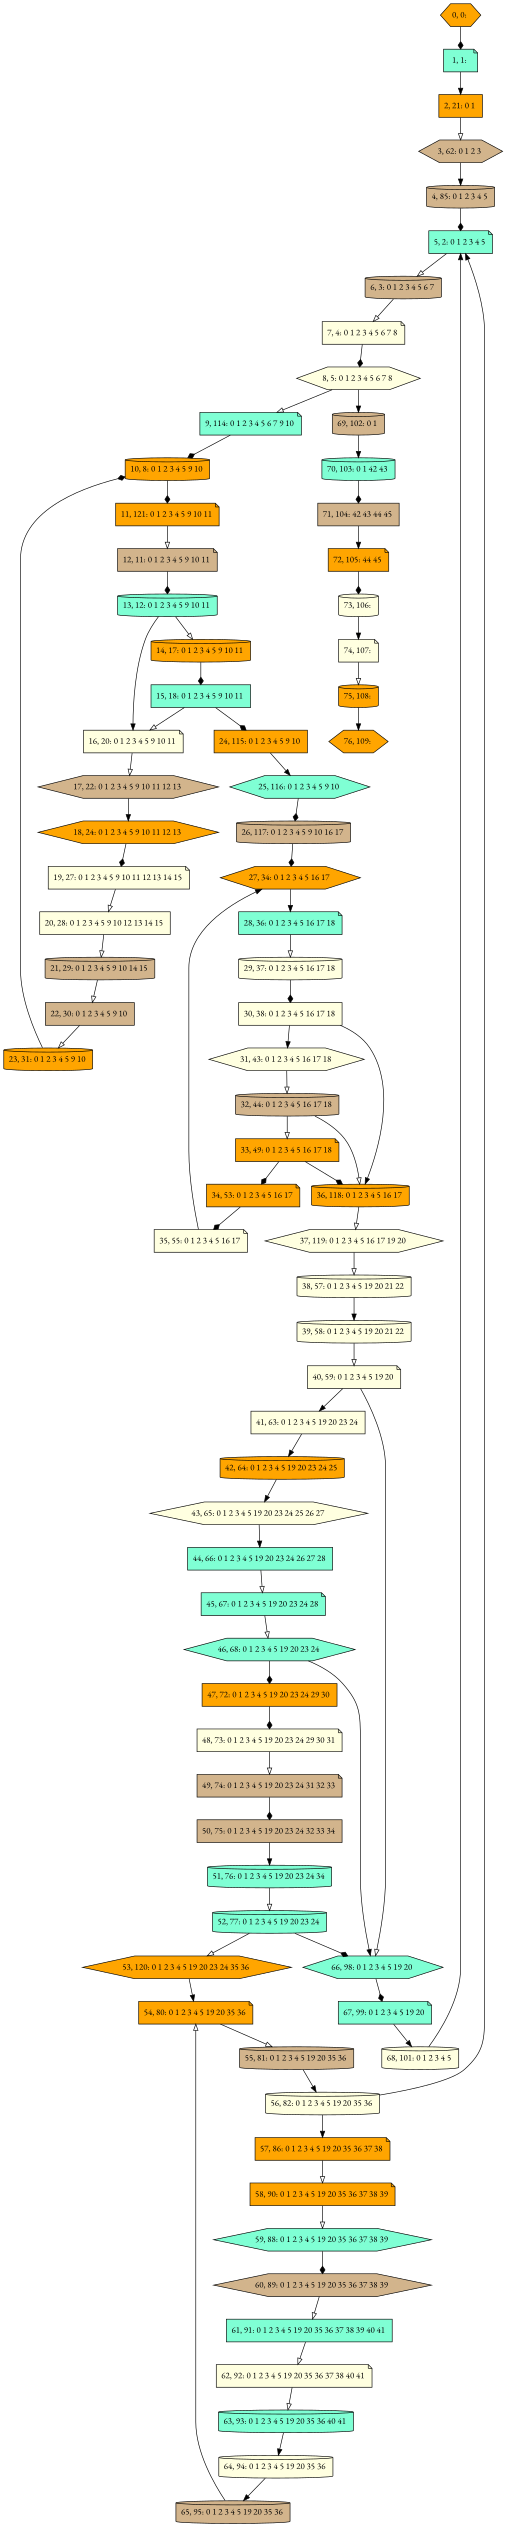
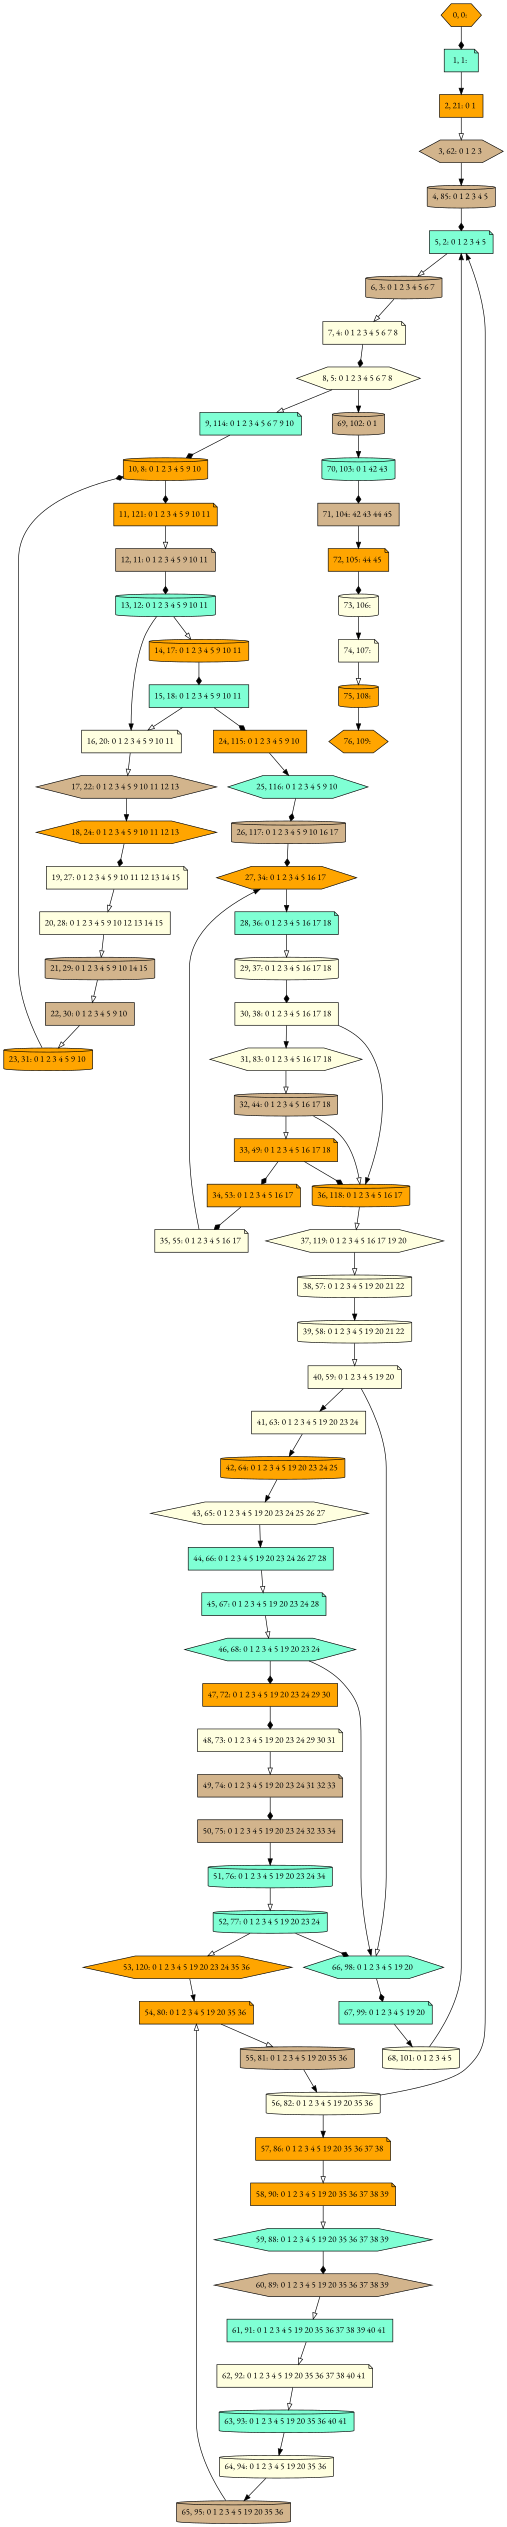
node "31, 43: 0 1 2 3 4 5 16 17 18": label "31, 43: 0 1 2 3 4 5 16 17 18" -> "31, 83: 0 1 2 3 4 5 16 17 18"
